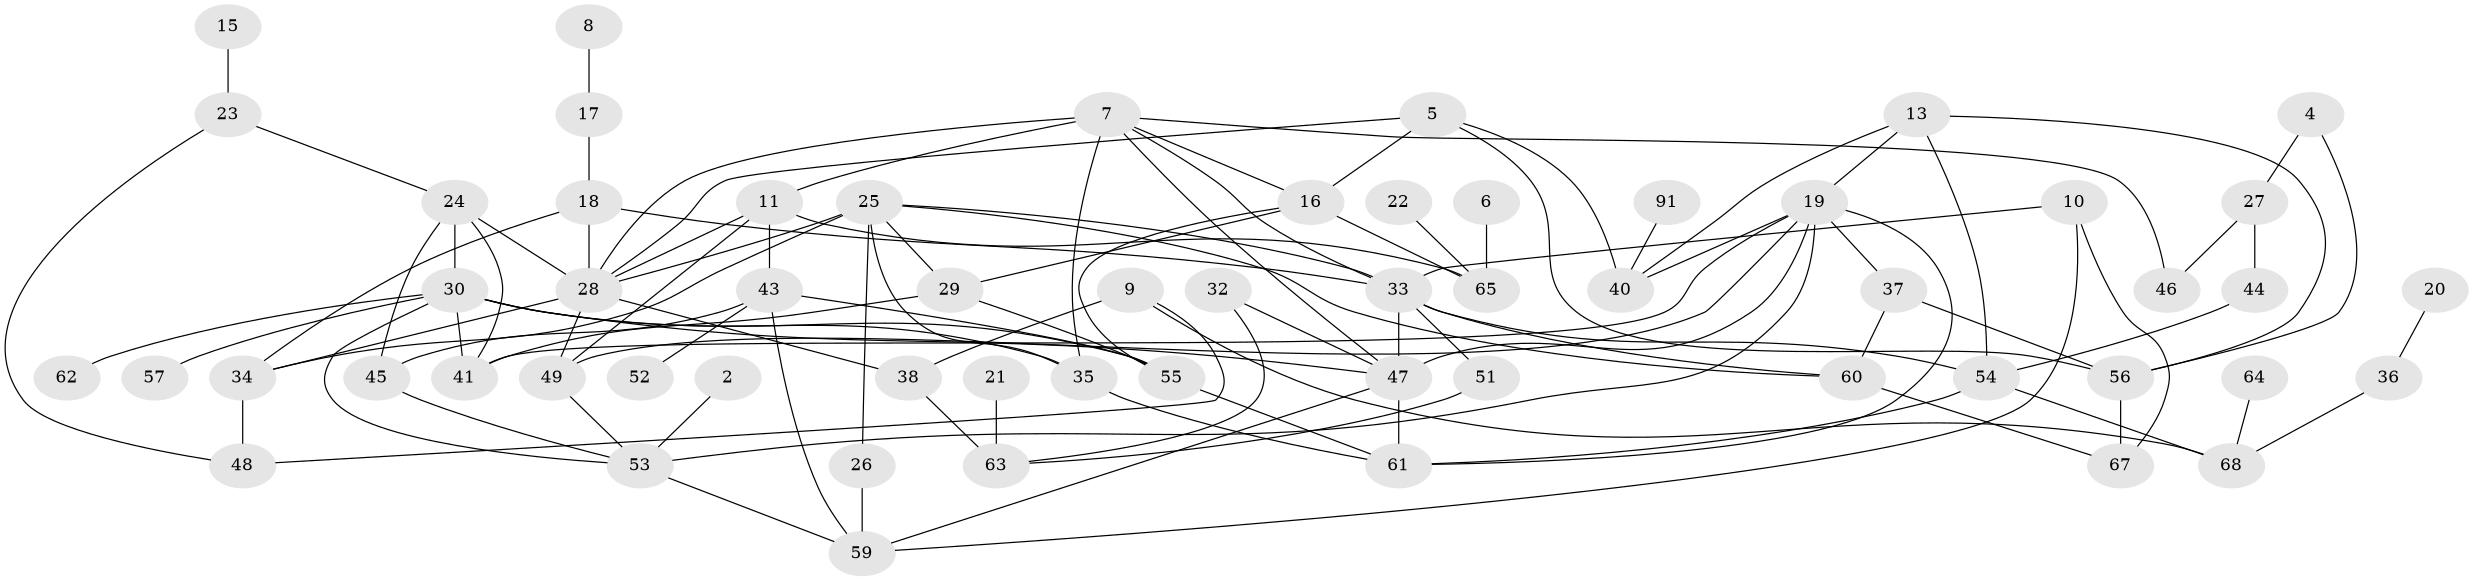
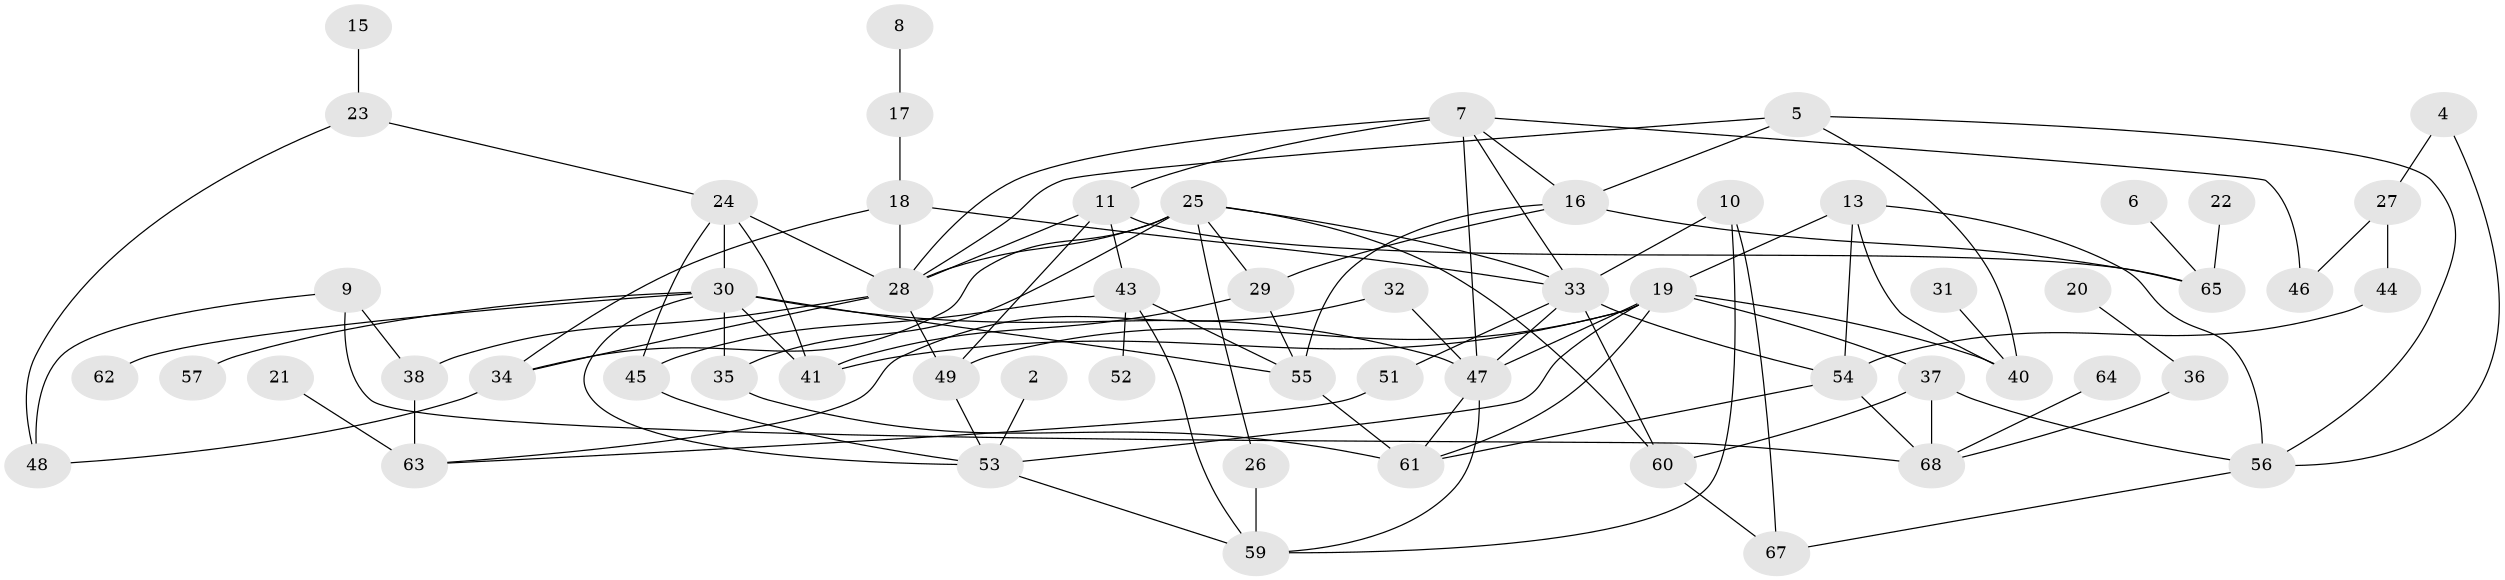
node "91": label "91" -> "31"
edge "7" -- "35": removed
edge "37" -- "68": added
